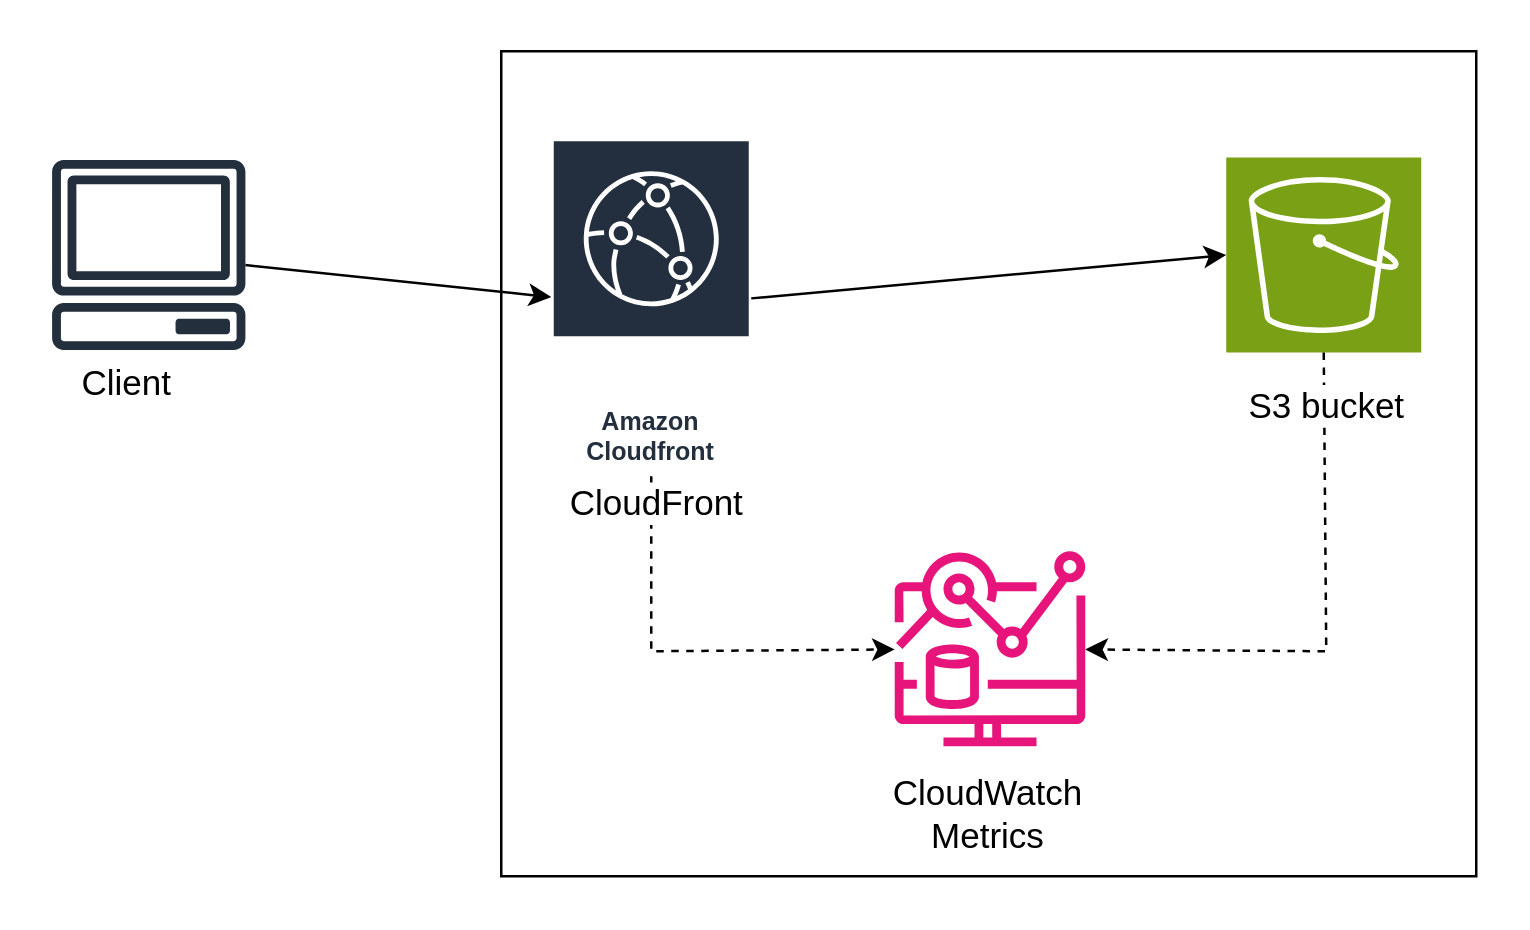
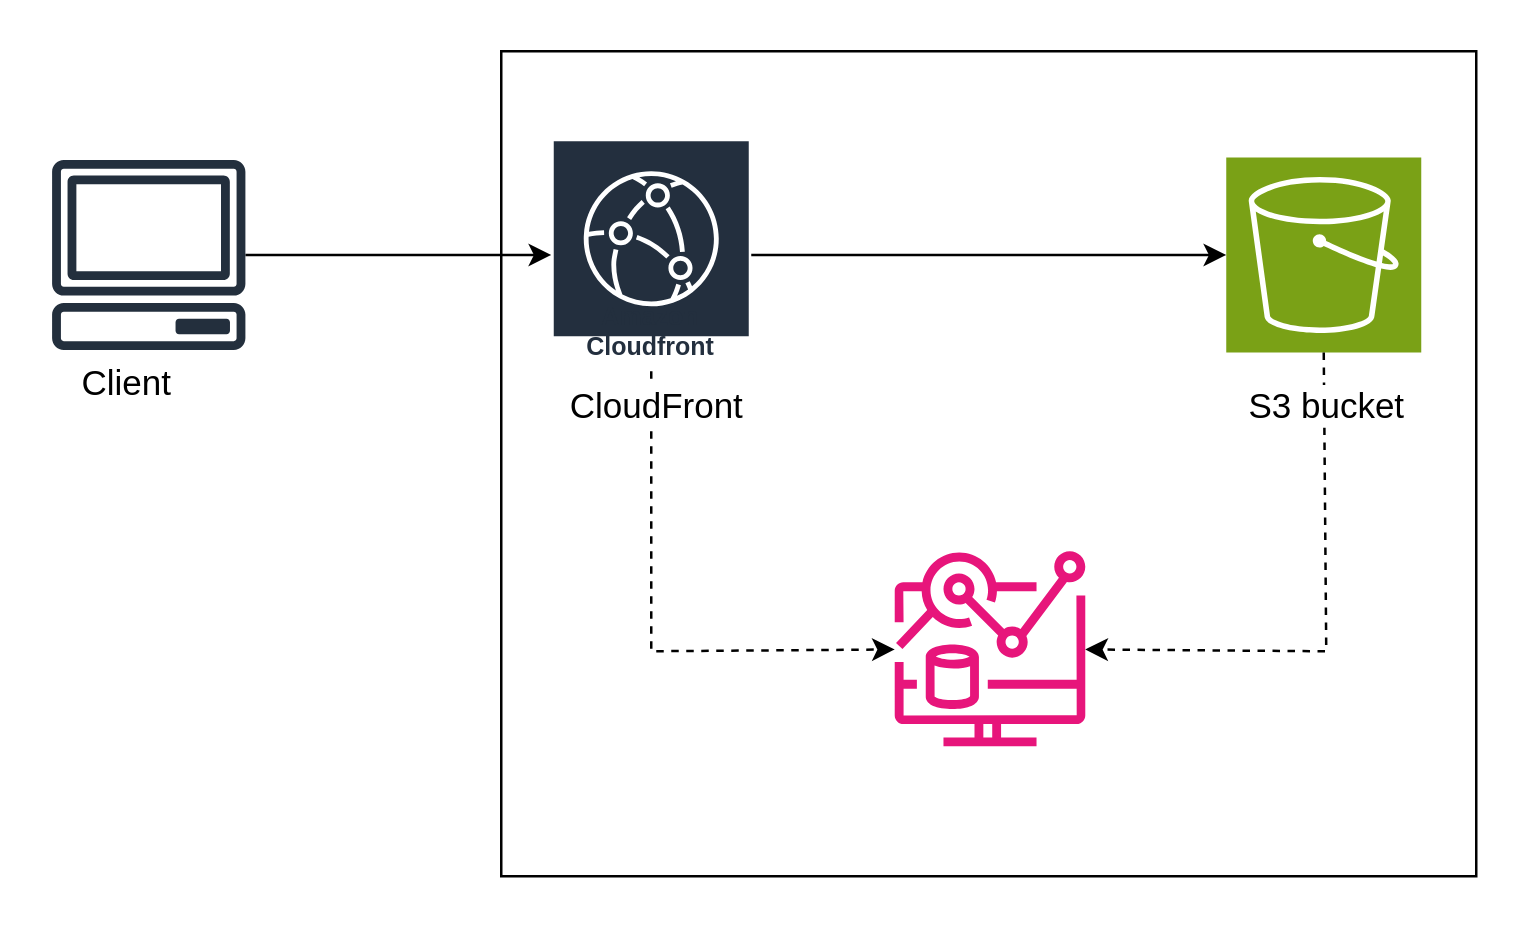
node "Amazon Cloudfront": size 200x338 -> 200x233
node "CloudWatch Metrics": removed
